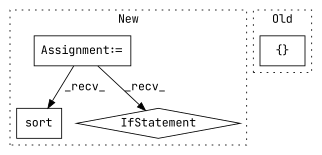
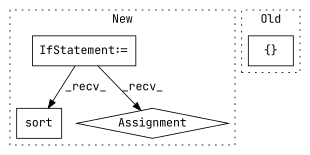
node "Assignment:=": label "Assignment:=" -> "IfStatement:="
node "IfStatement": label "IfStatement" -> "Assignment"
